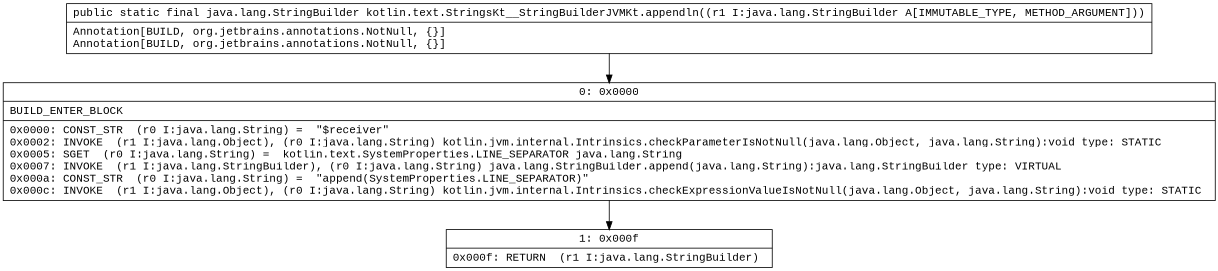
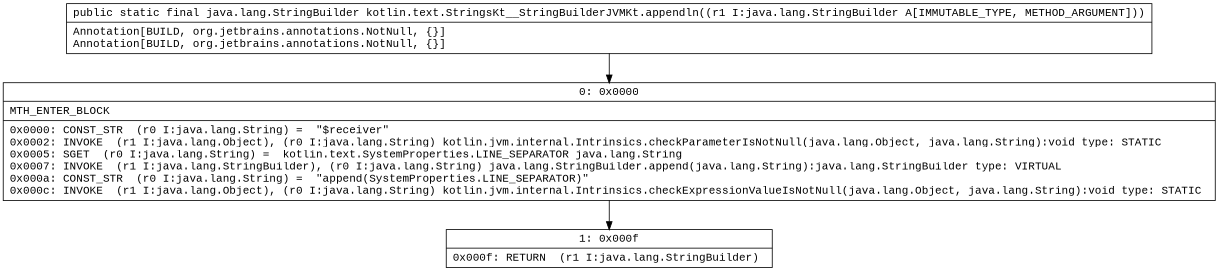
node "0: 0x0000": text "BUILD_ENTER_BLOCK" -> "MTH_ENTER_BLOCK"
